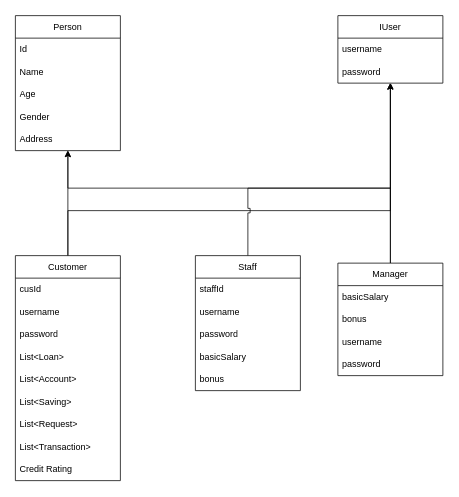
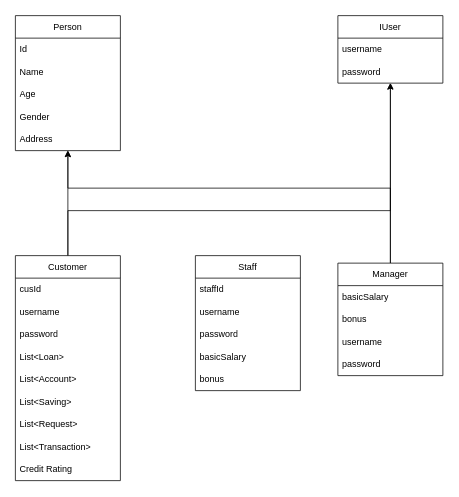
edge "Staff" -> "IUser": removed
